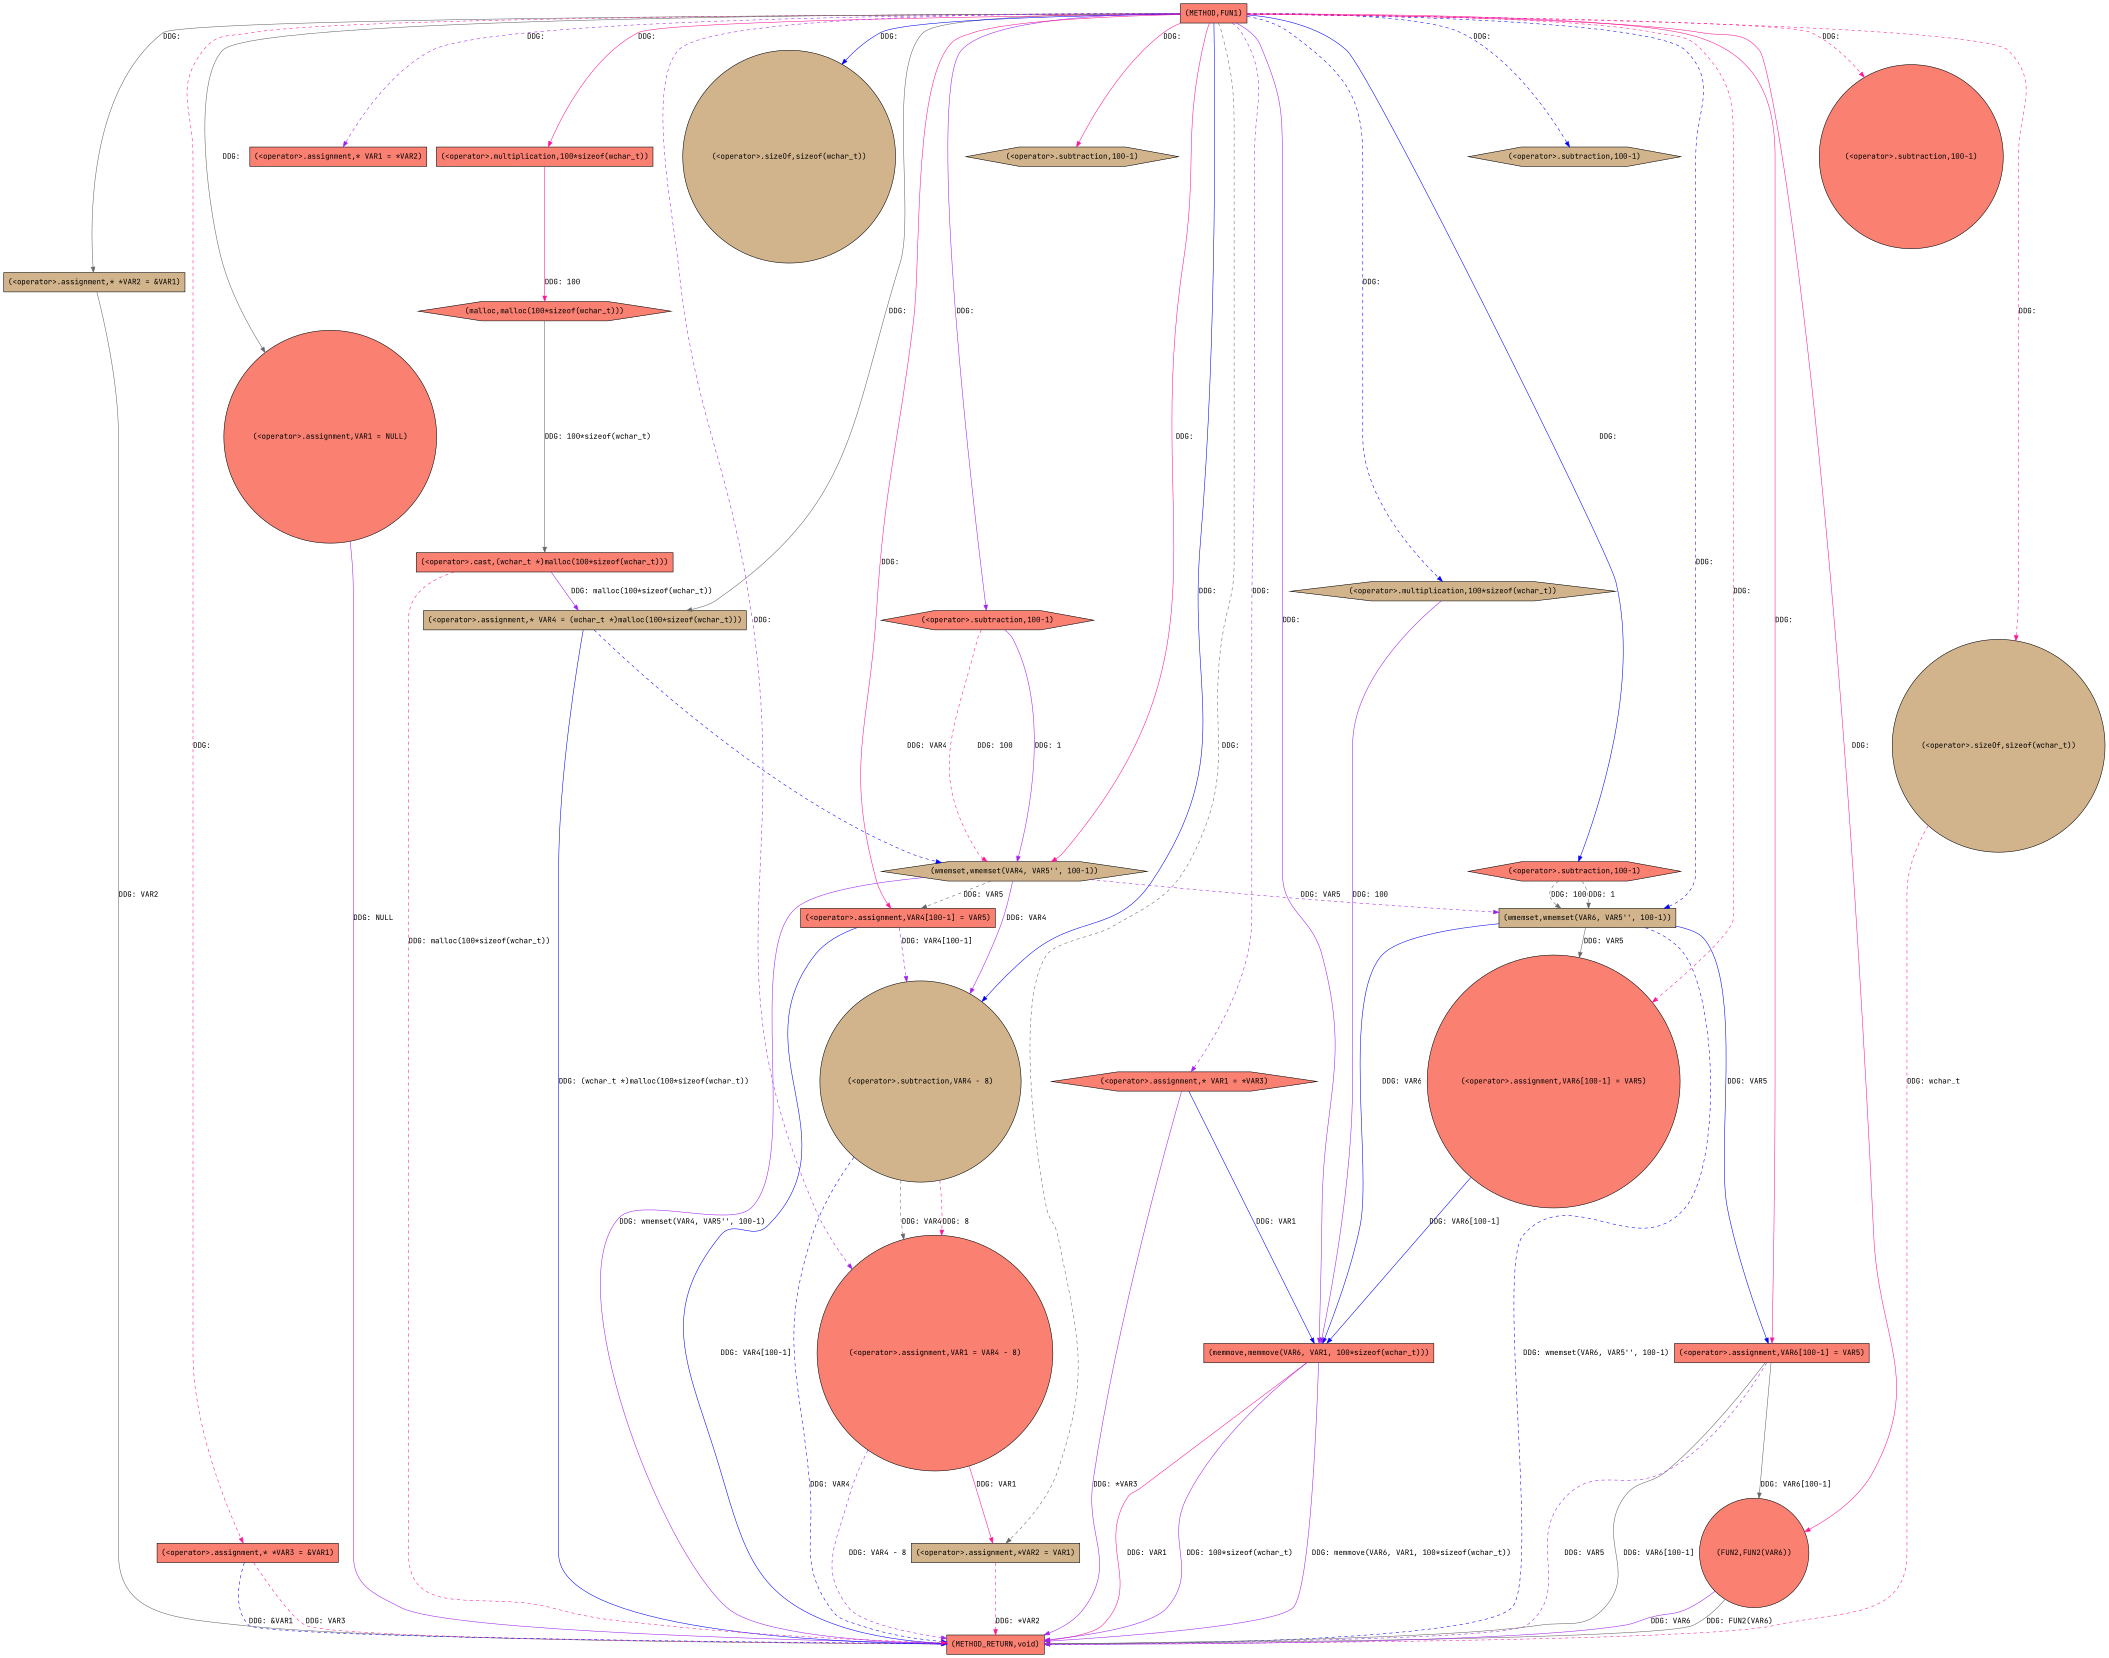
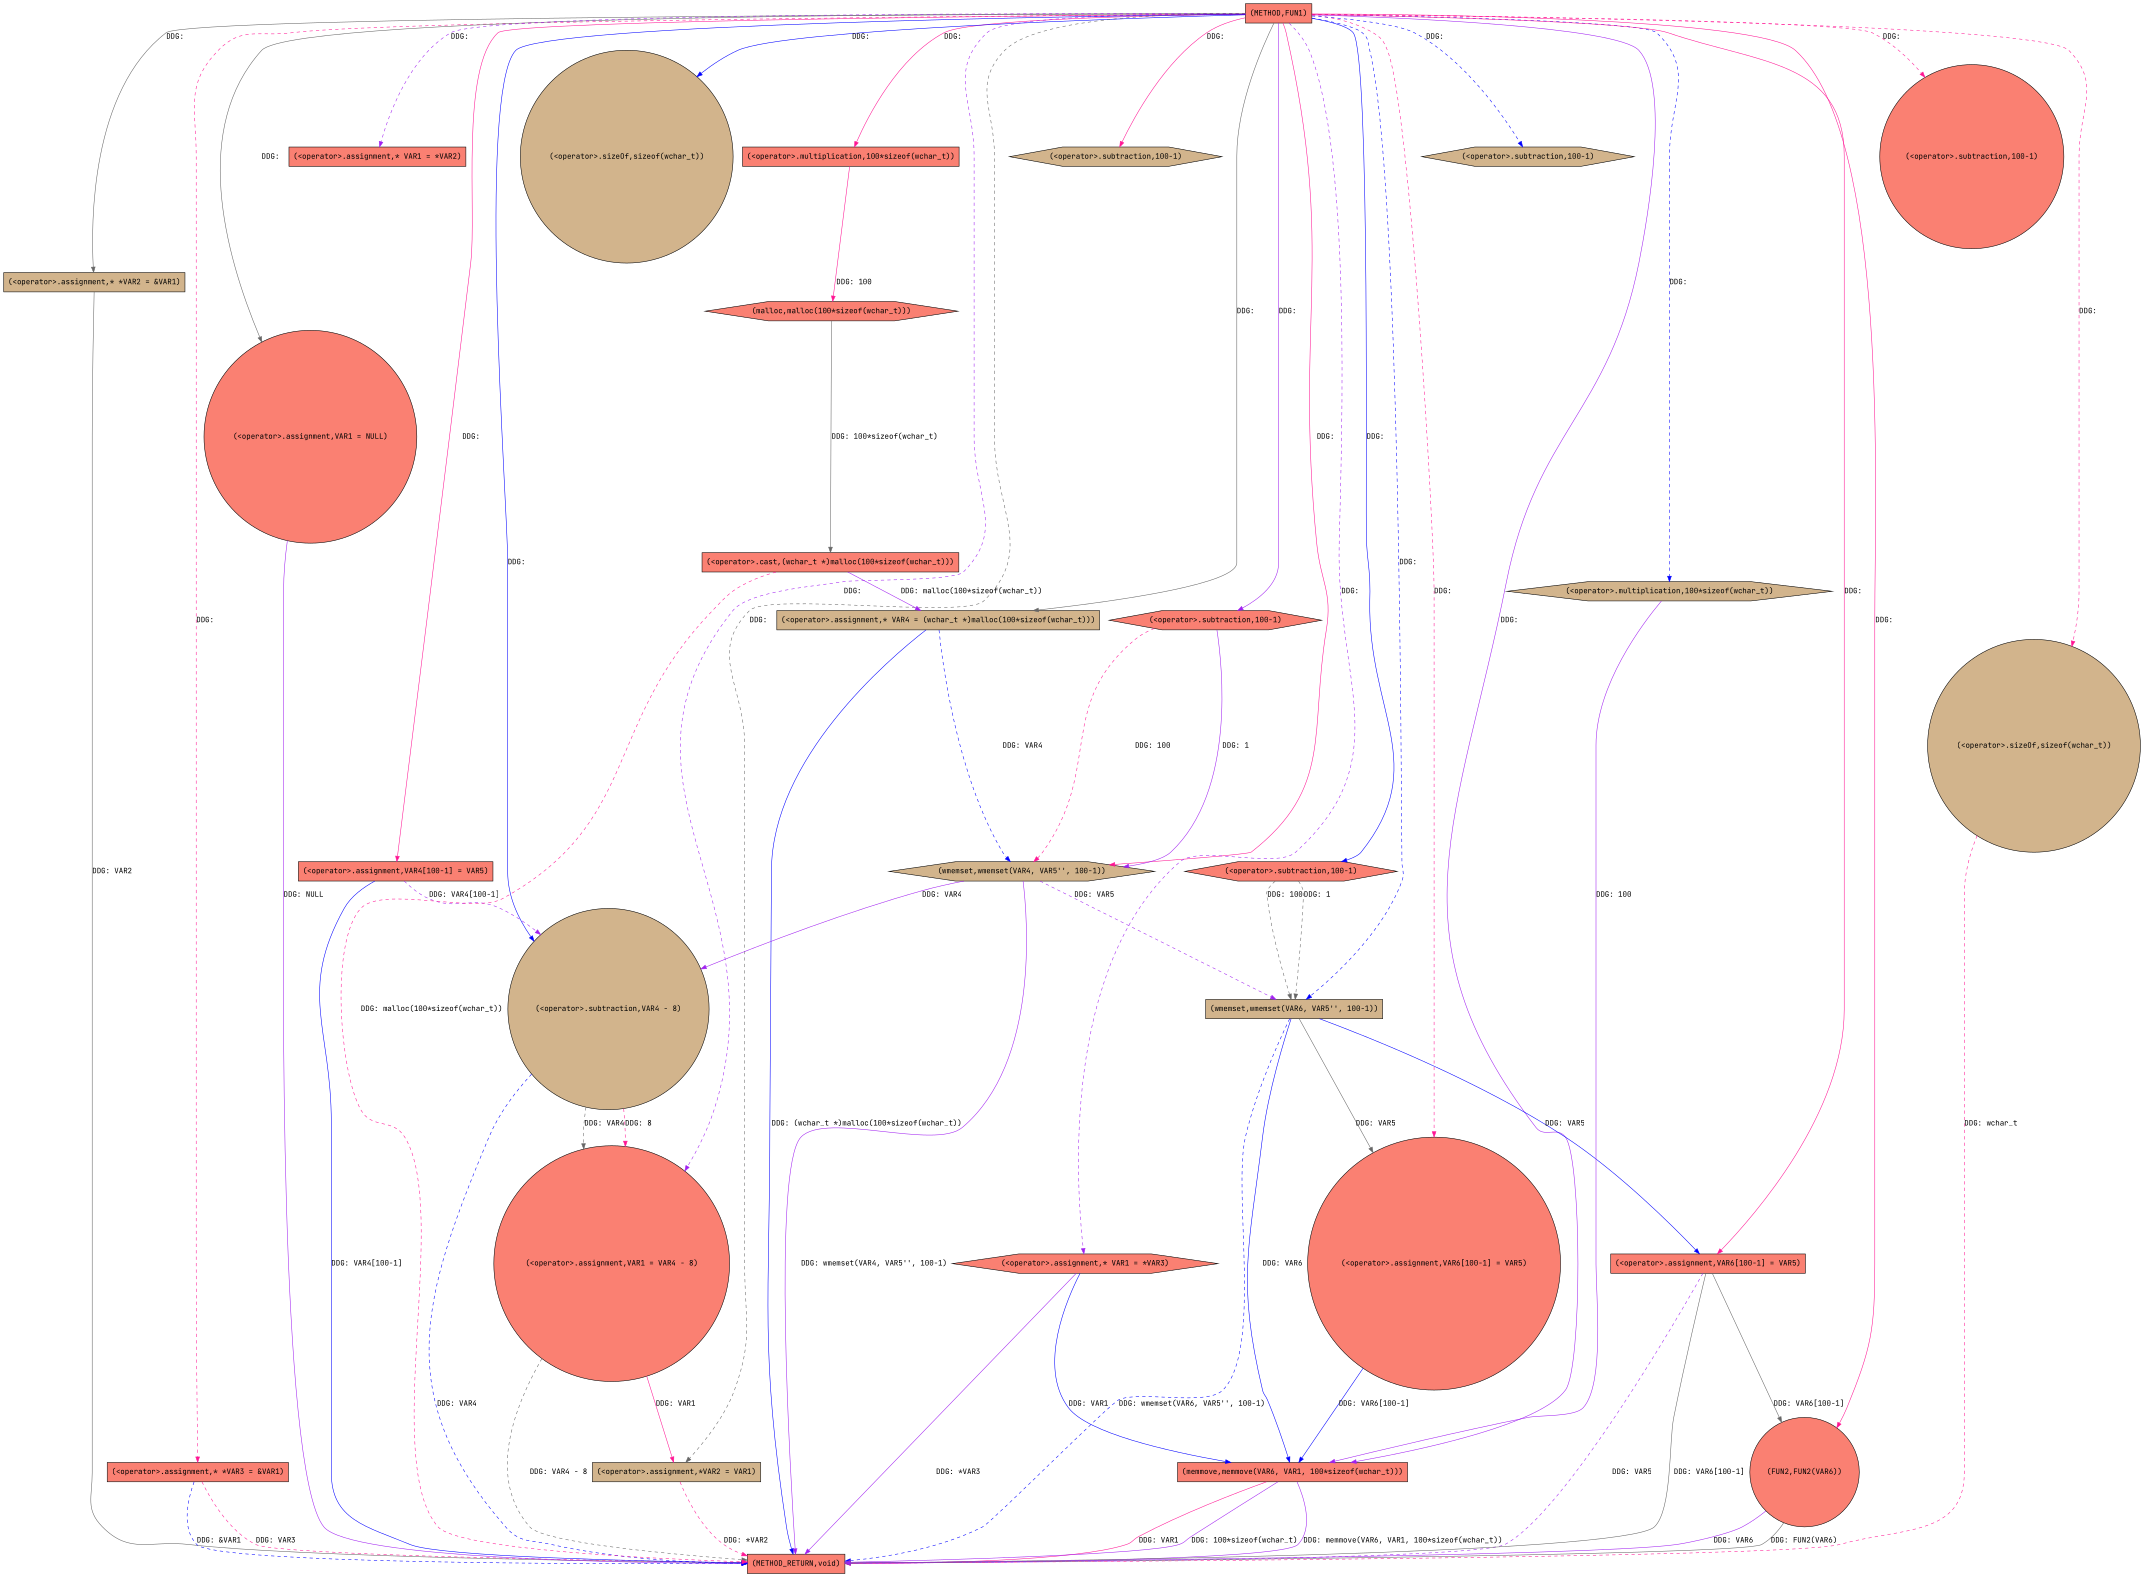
edge "(wmemset,wmemset(VAR4, VAR5'', 100-1))" -> "(<operator>.assignment,VAR4[100-1] = VAR5)": removed, label "DDG: VAR5"
edge "(<operator>.assignment,VAR1 = VAR4 - 8)" -> "(METHOD_RETURN,void)": color purple -> gray40
